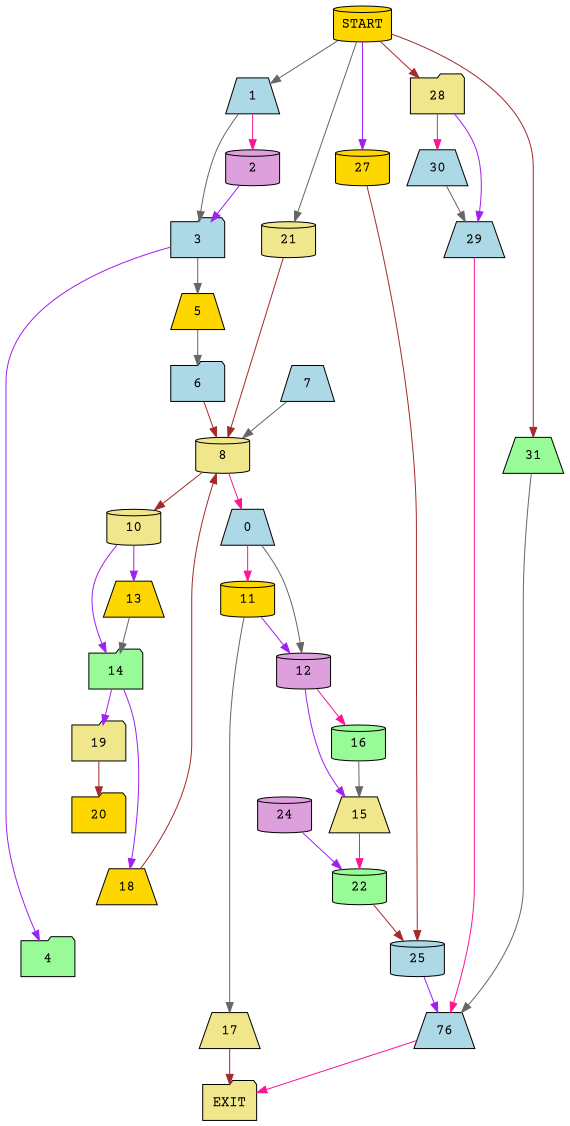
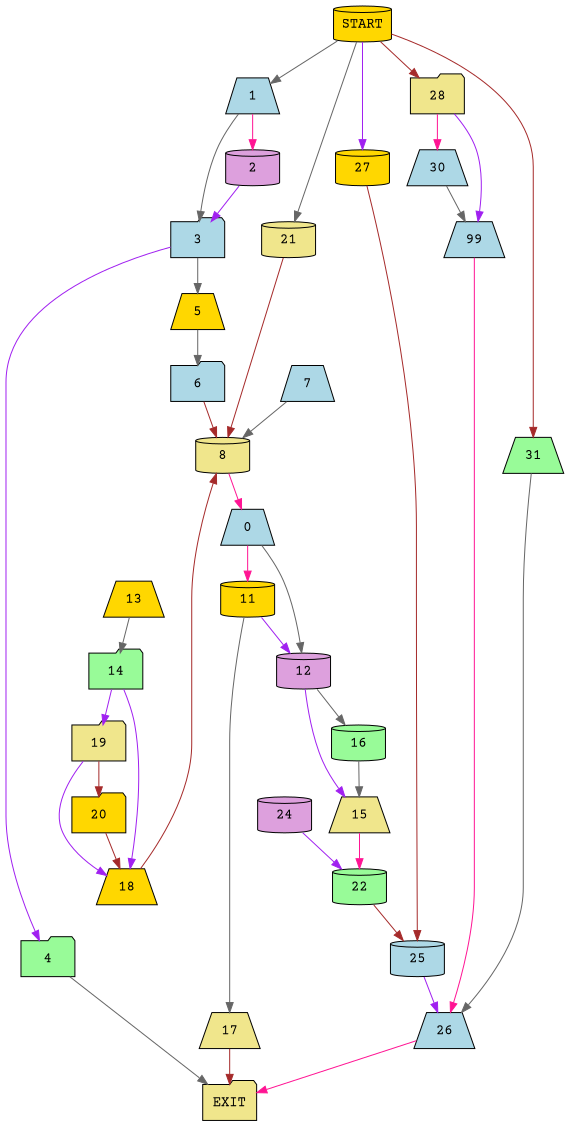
node "29": label "29" -> "99"
node "10": removed
edge "12" -> "16": color deeppink -> gray40
edge "19" -> "18": added
edge "20" -> "18": added
edge "4" -> "EXIT": added
node "76": label "76" -> "26"
